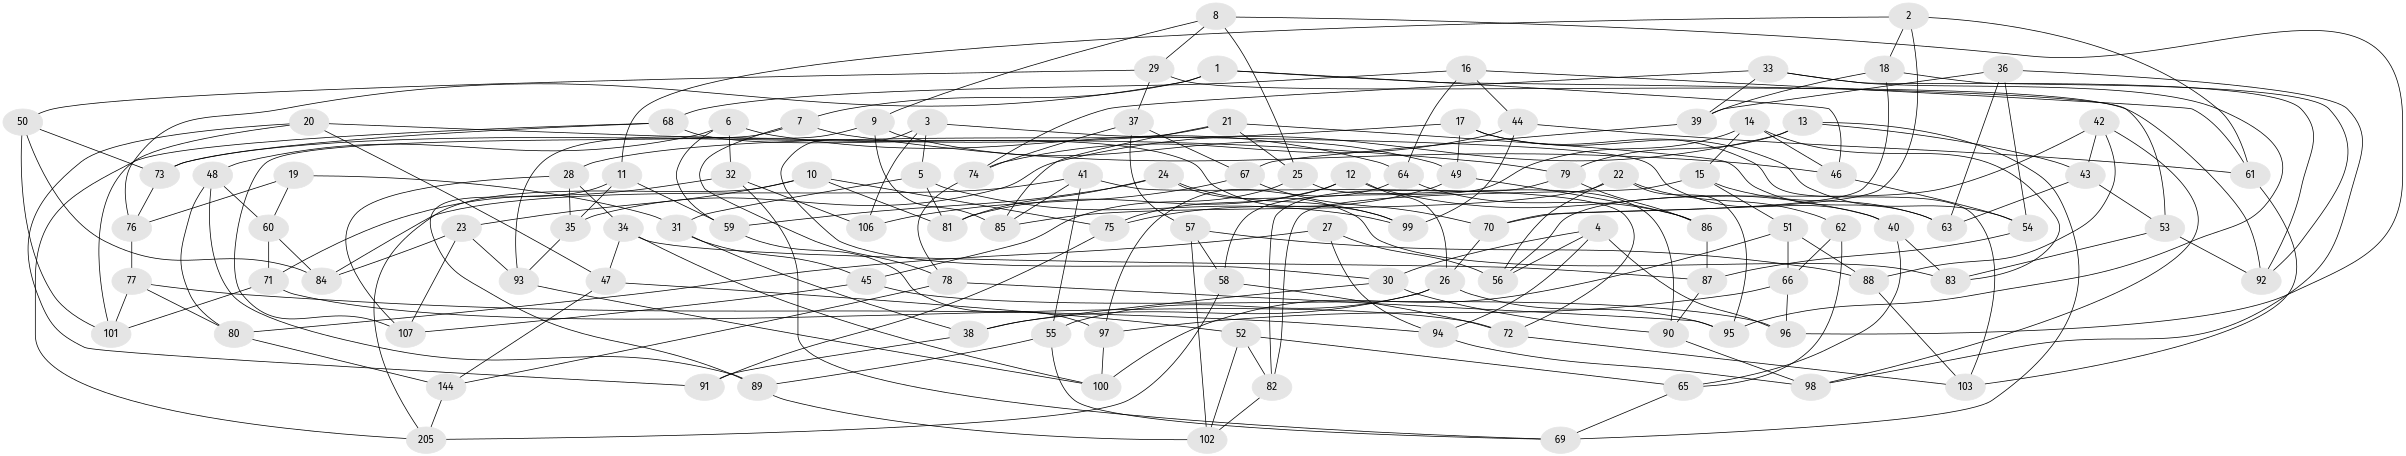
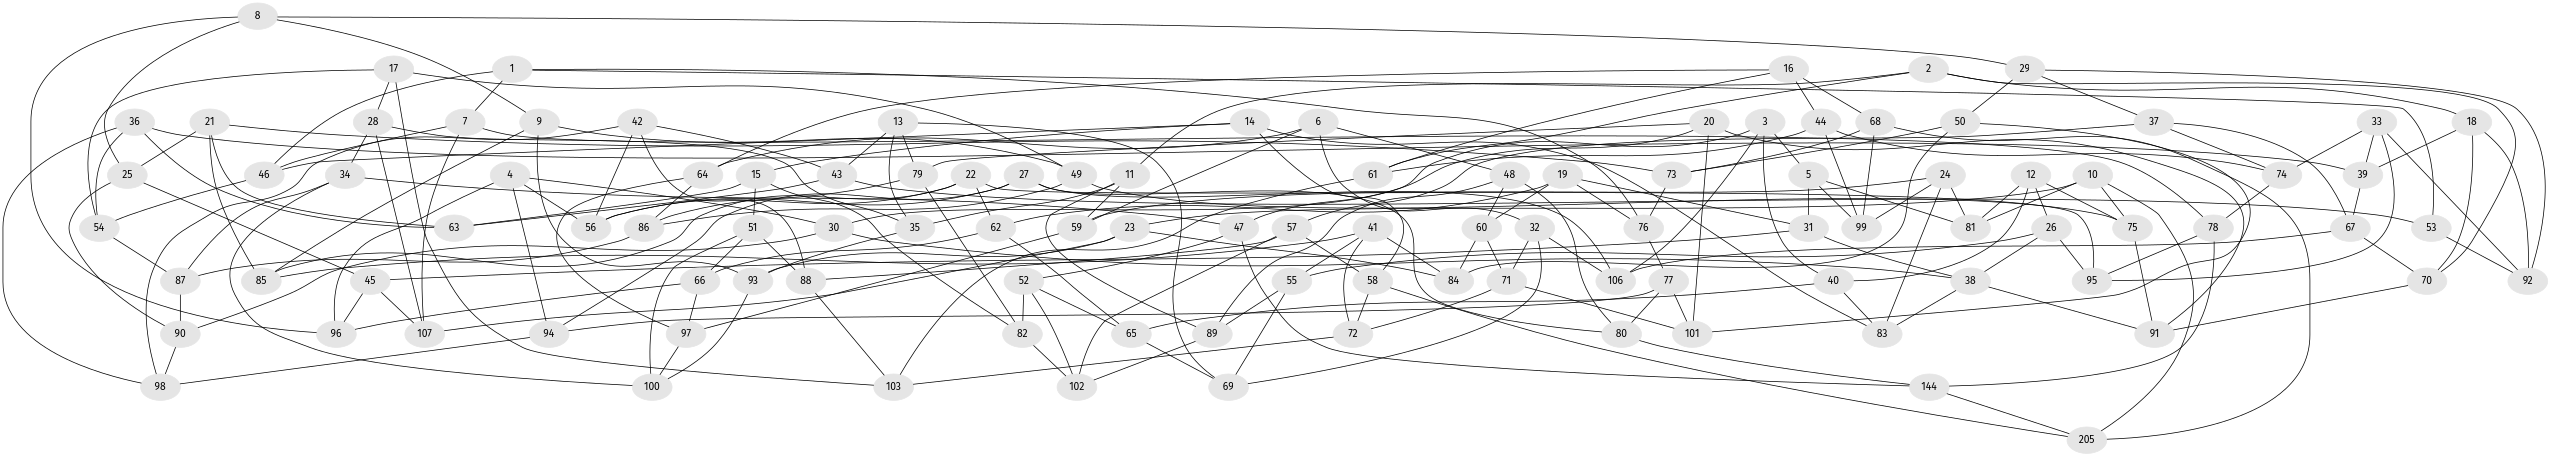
edge "27" -- "106": added
edge "19" -- "62": added
edge "70" -- "26": now "70" -- "91"
edge "53" -- "83": now "38" -- "83"
